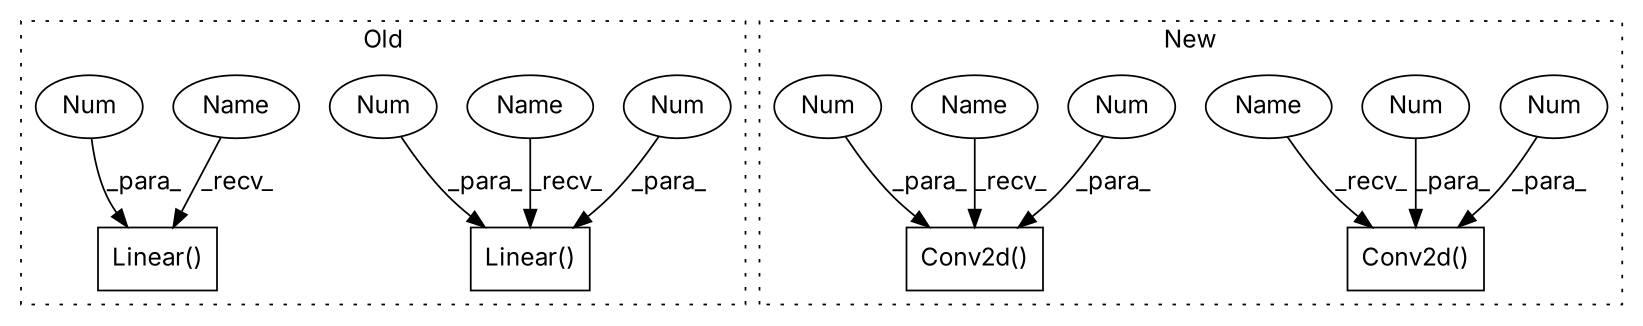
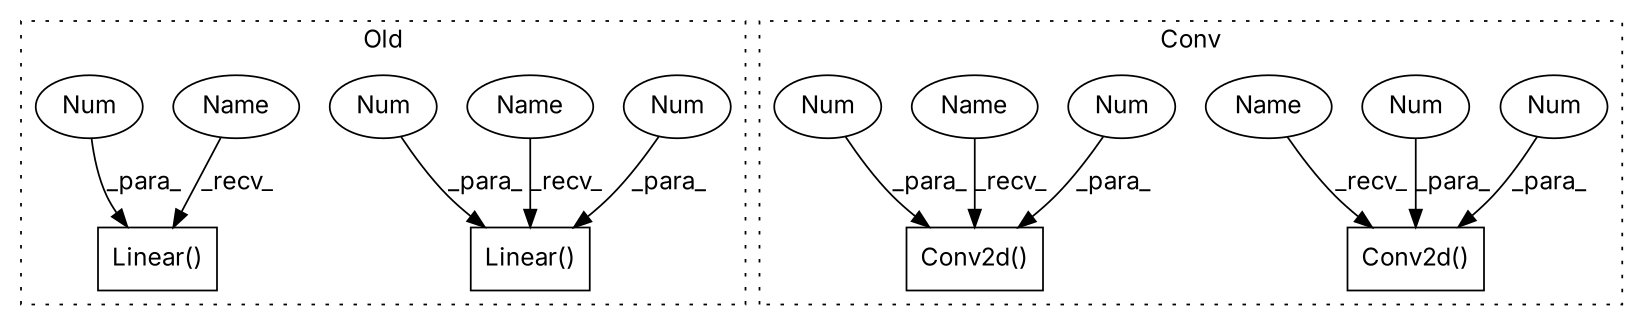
cluster "New": label "New" -> "Conv"
